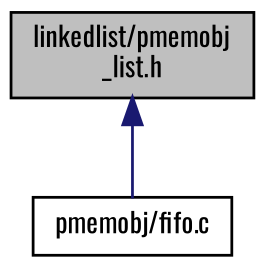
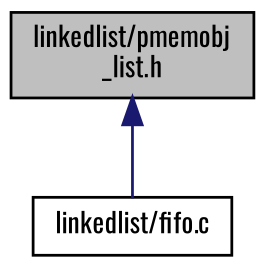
node "pmemobj/fifo.c": label "pmemobj/fifo.c" -> "linkedlist/fifo.c"
